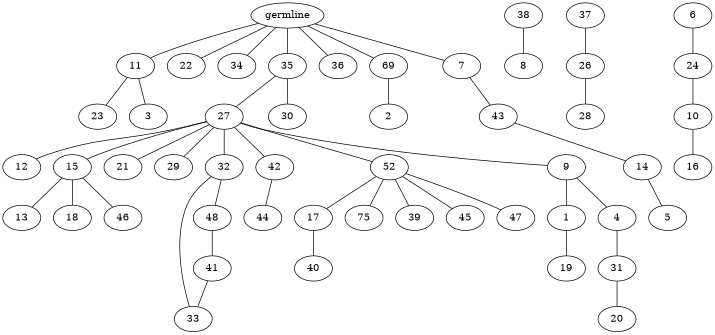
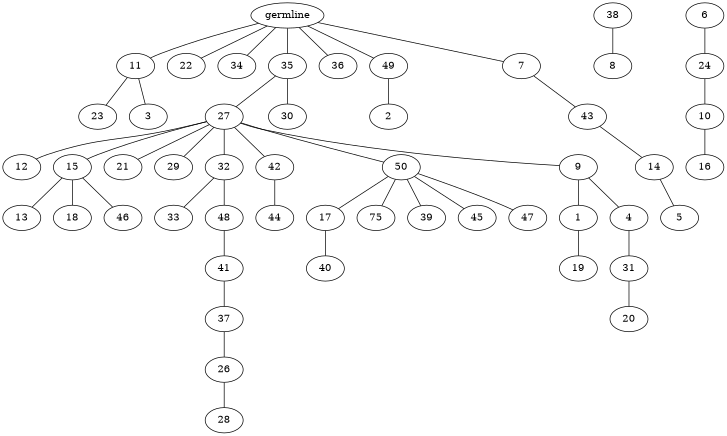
node "69": label "69" -> "49"
node "52": label "52" -> "50"
edge "41" -- "33": now "41" -- "37"
